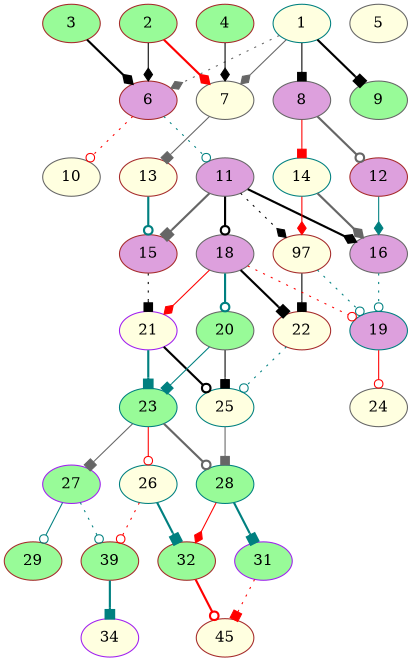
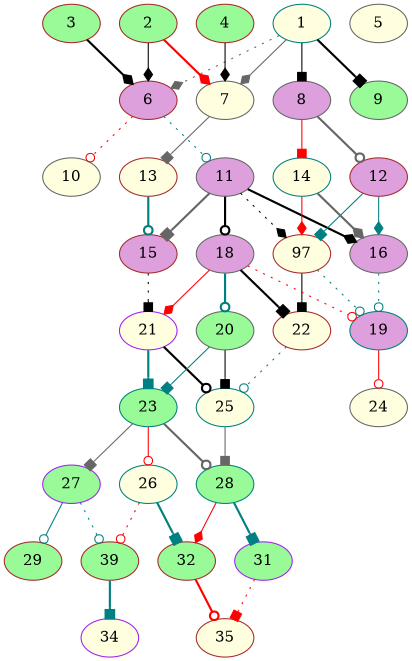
edge "12" -> "97": added
node "45": label "45" -> "35"
